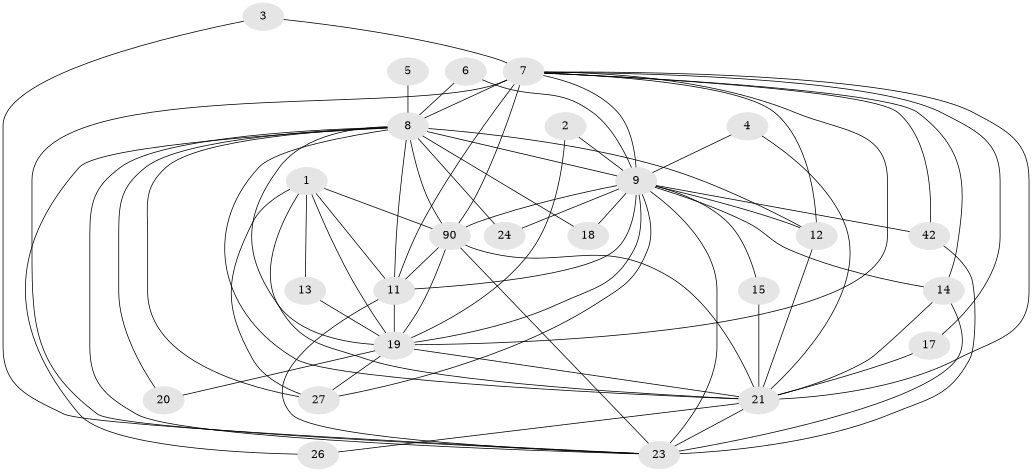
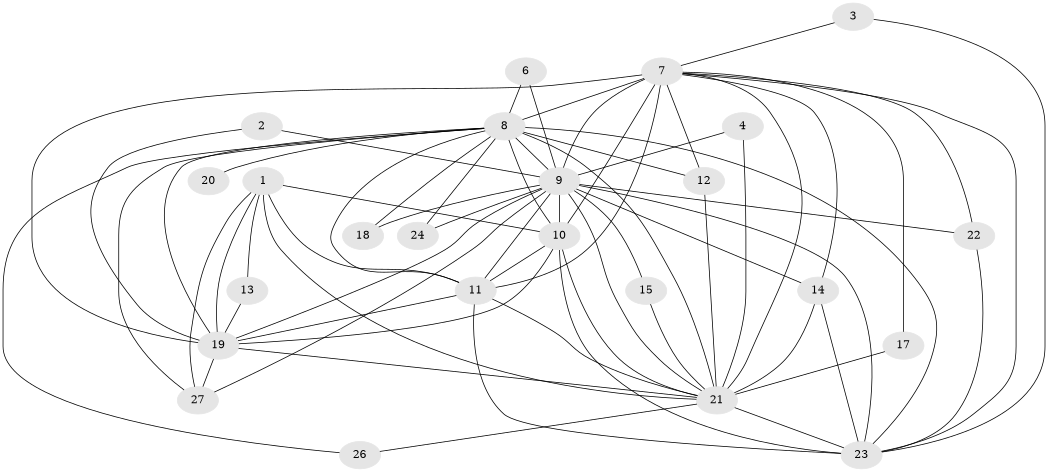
node "5": removed
edge "9" -- "12": now "9" -- "21"
node "90": label "90" -> "10"
node "42": label "42" -> "22"
edge "11" -- "21": added
edge "19" -- "20": removed
